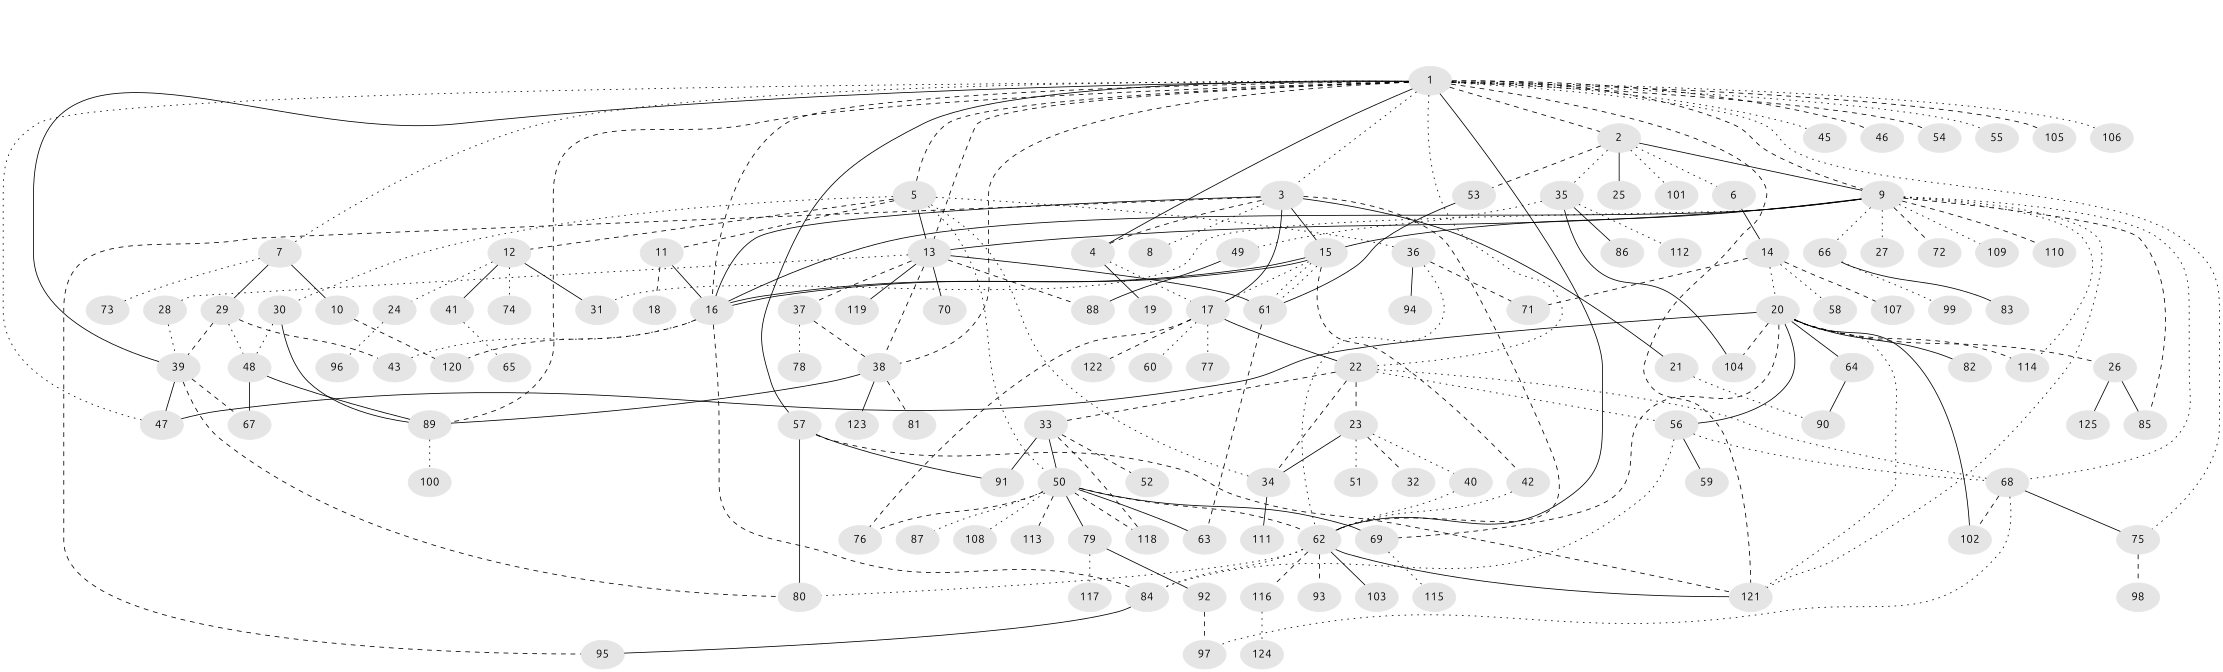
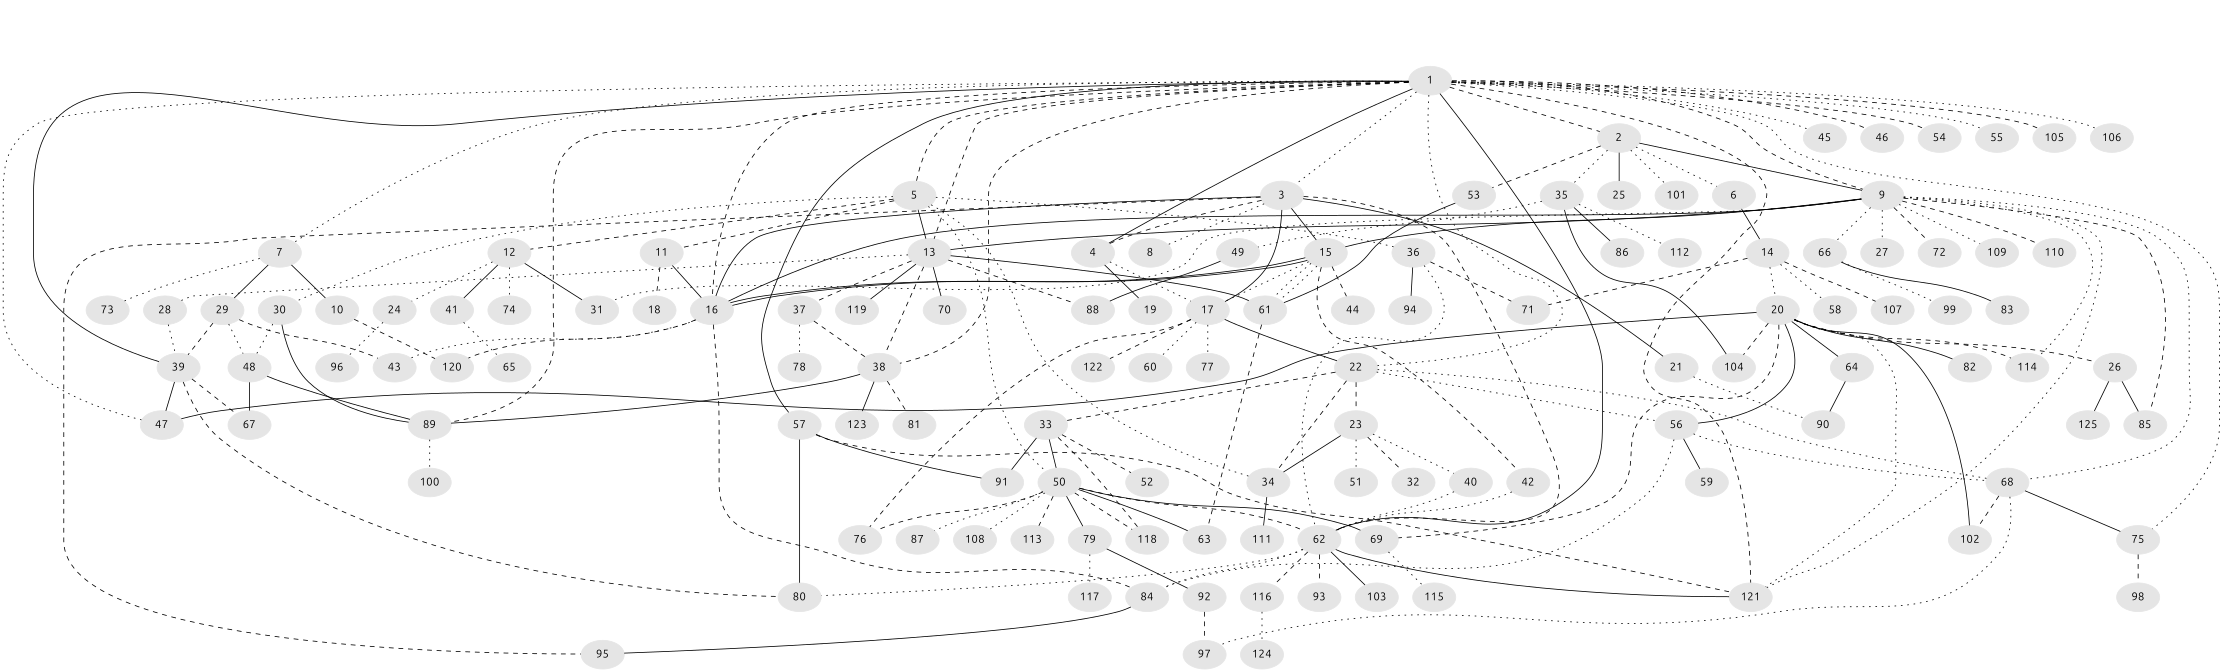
node "44": added
